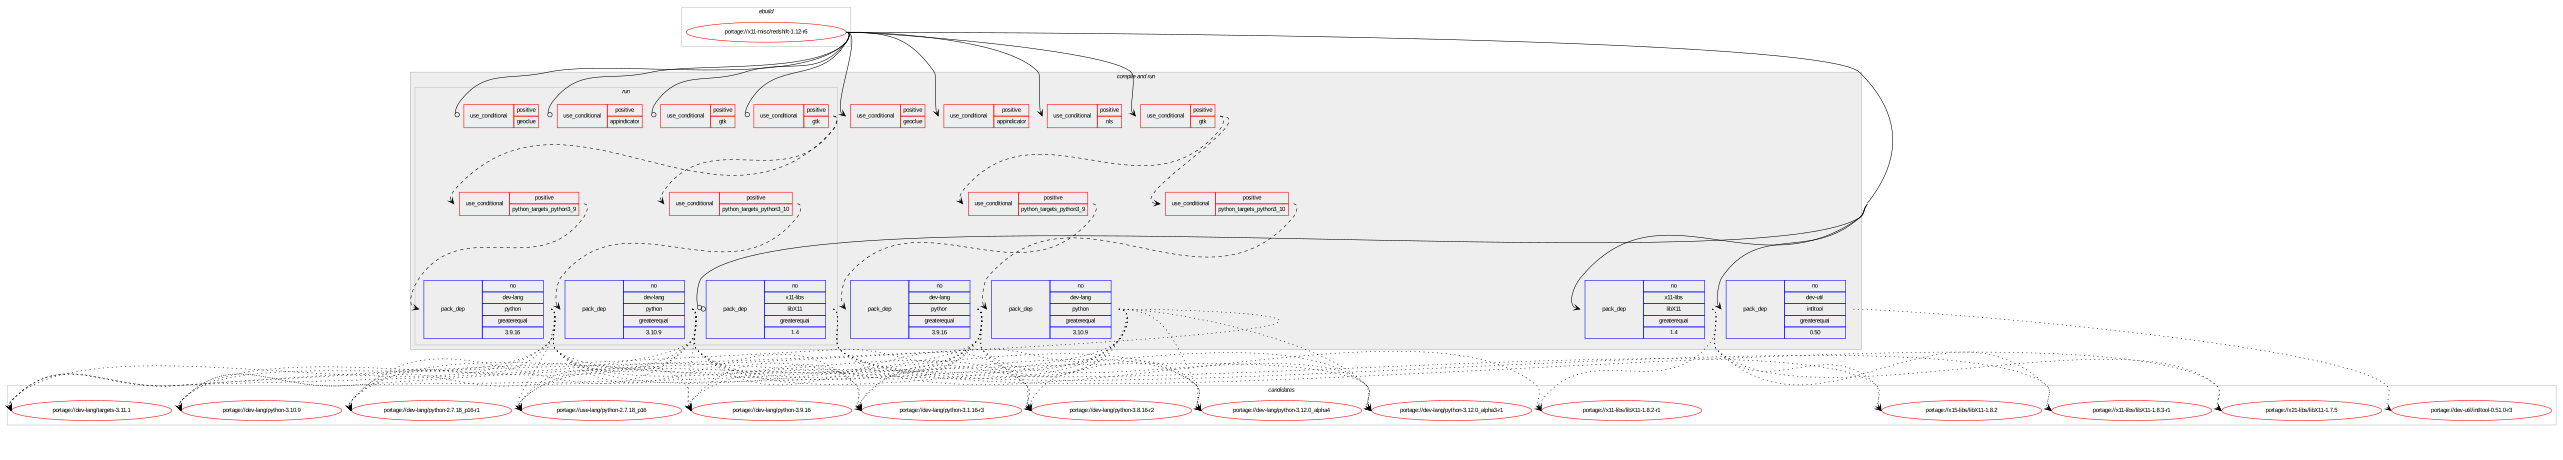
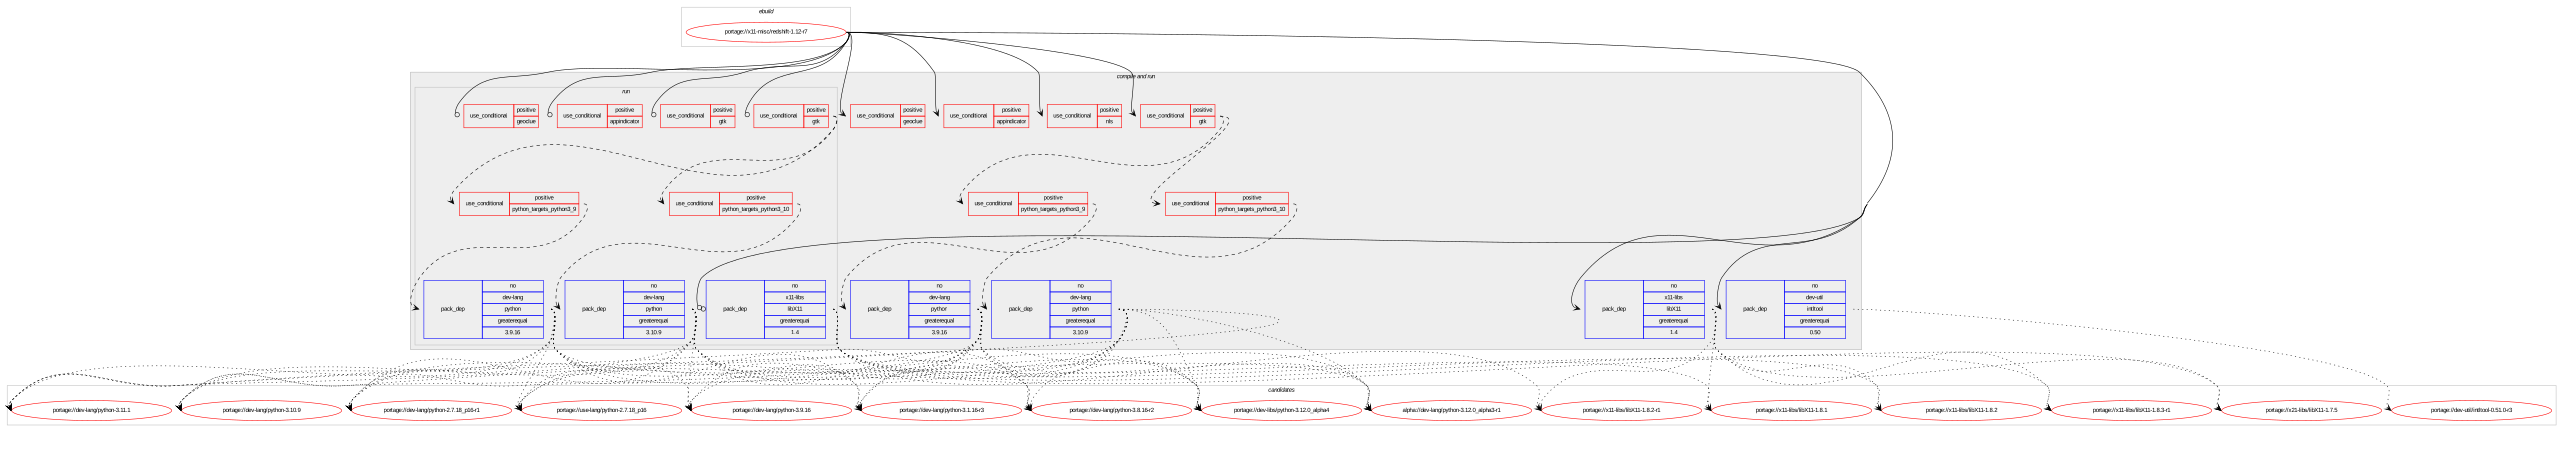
node "portage://x11-misc/redshift-1.12-r6": label "portage://x11-misc/redshift-1.12-r6" -> "portage://x11-misc/redshift-1.12-r7"
node "portage://dev-lang/targets-3.11.1": label "portage://dev-lang/targets-3.11.1" -> "portage://dev-lang/python-3.11.1"
node "portage://dev-lang/python-3.12.0_alpha4": label "portage://dev-lang/python-3.12.0_alpha4" -> "portage://dev-libs/python-3.12.0_alpha4"
node "portage://dev-lang/python-3.12.0_alpha3-r1": label "portage://dev-lang/python-3.12.0_alpha3-r1" -> "alpha://dev-lang/python-3.12.0_alpha3-r1"
node "portage://x11-libs/libX11-1.8.1": added
node "portage://x15-libs/libX11-1.8.2": label "portage://x15-libs/libX11-1.8.2" -> "portage://x11-libs/libX11-1.8.2"
